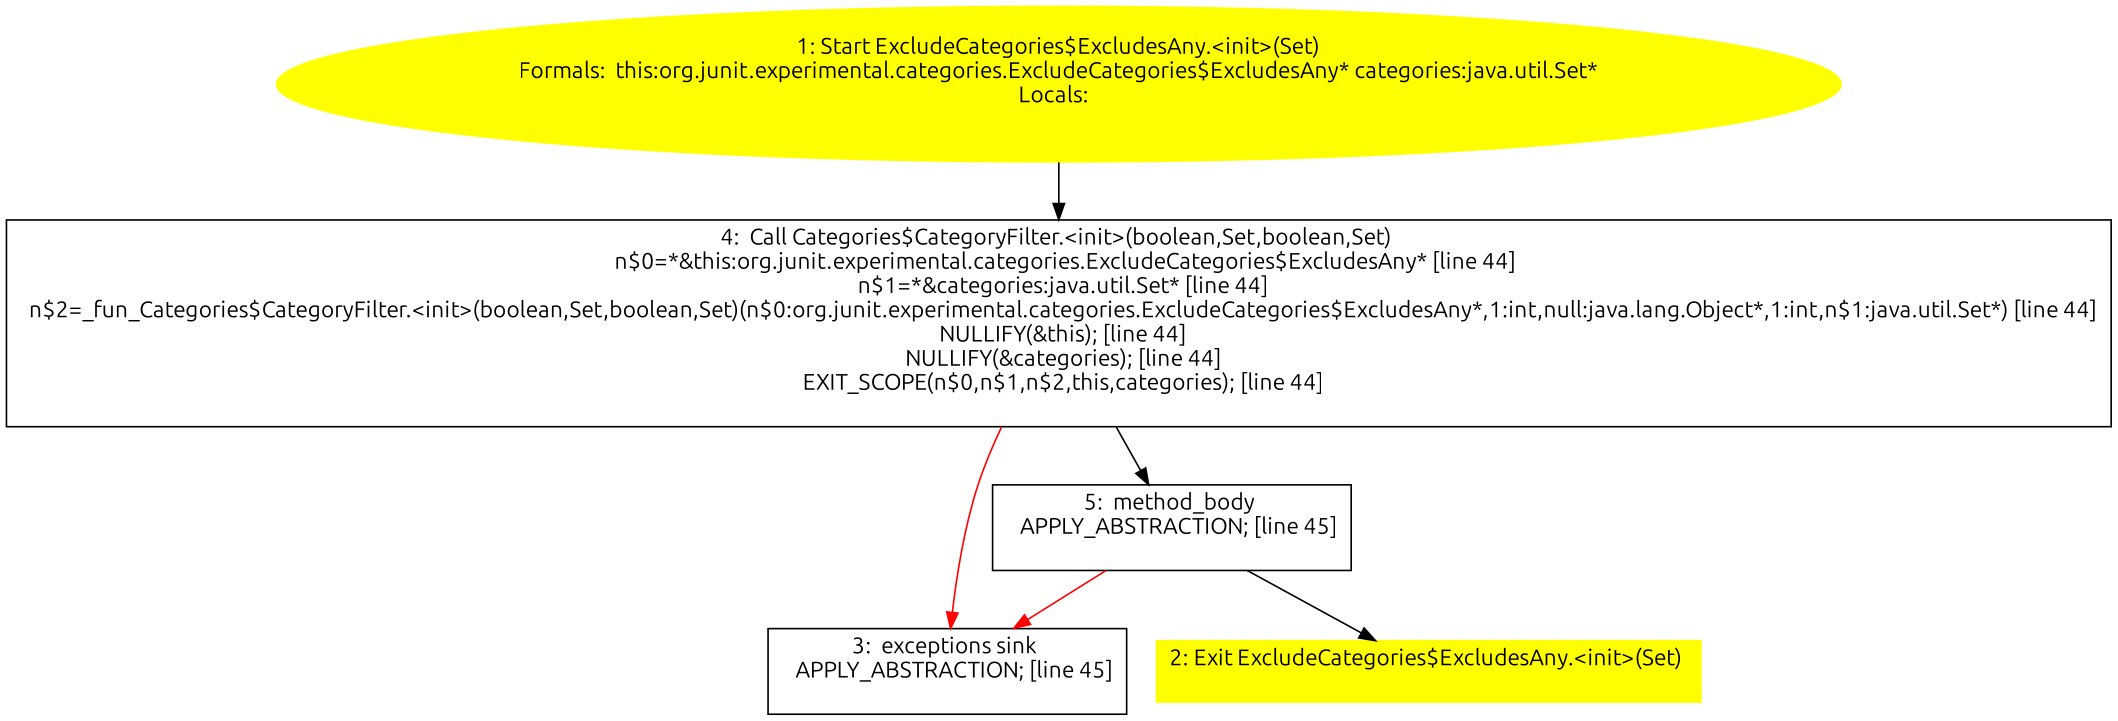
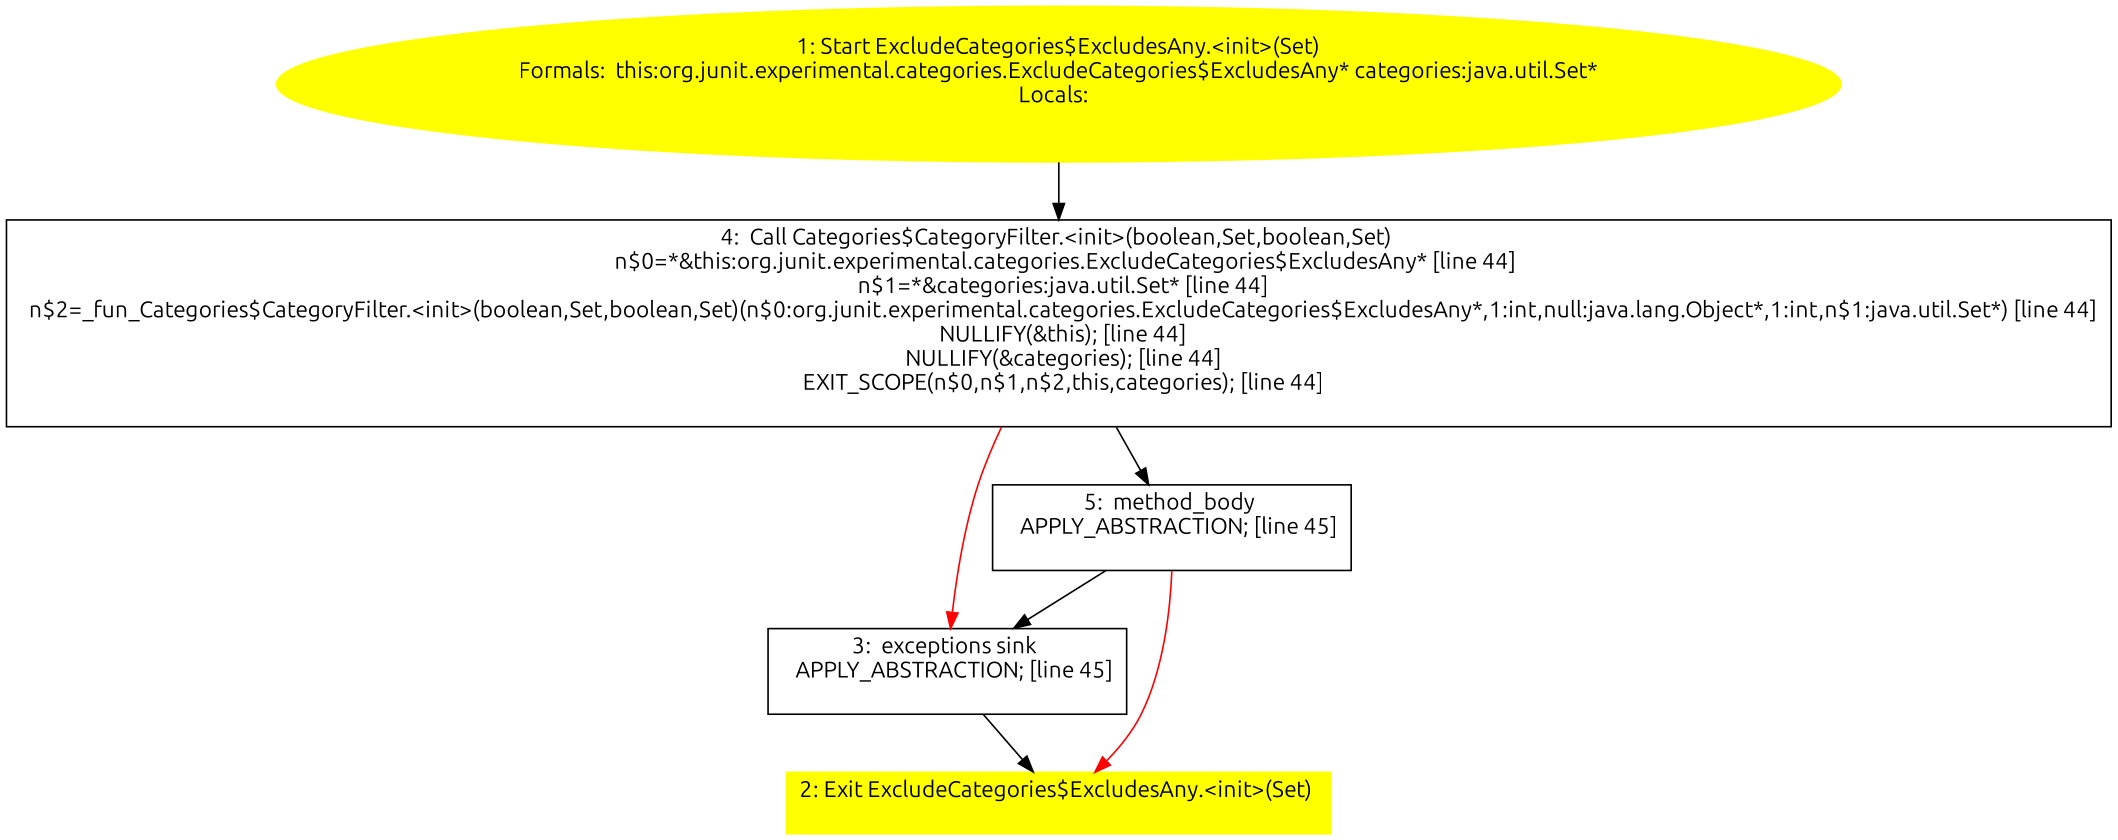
edge "5:  method_body APPLY_ABSTRACTION; [line 45]" -> "3:  exceptions sink APPLY_ABSTRACTION; [line 45]": color red -> black
edge "5:  method_body APPLY_ABSTRACTION; [line 45]" -> "2: Exit ExcludeCategories$ExcludesAny.<init>(Set)": color black -> red
edge "3:  exceptions sink APPLY_ABSTRACTION; [line 45]" -> "2: Exit ExcludeCategories$ExcludesAny.<init>(Set)": added
